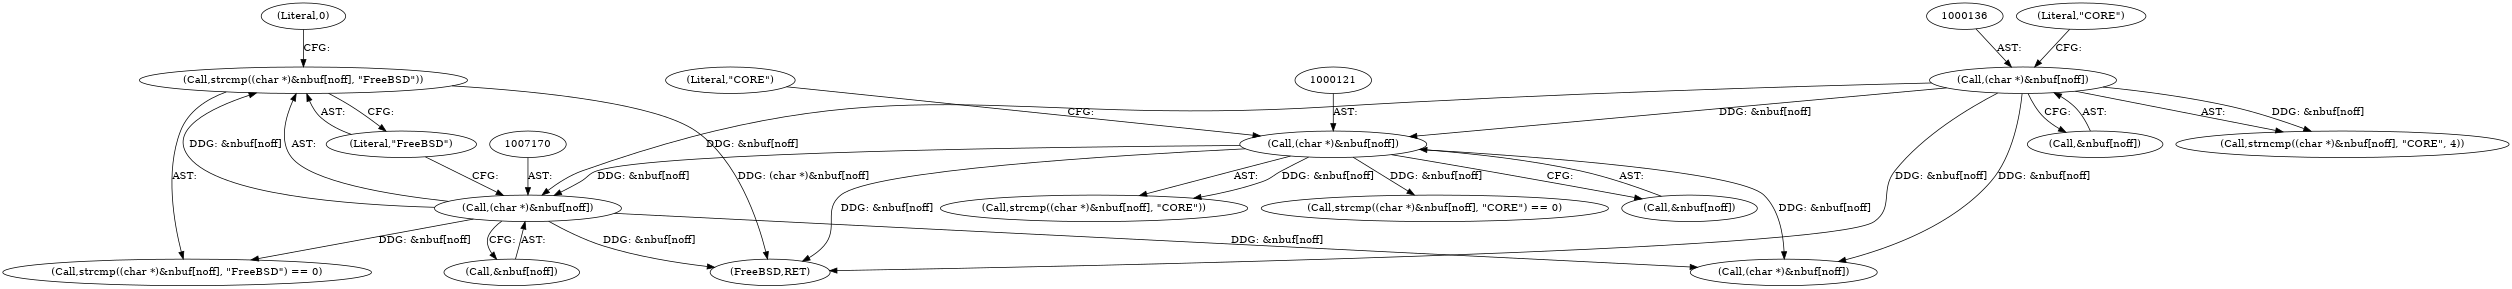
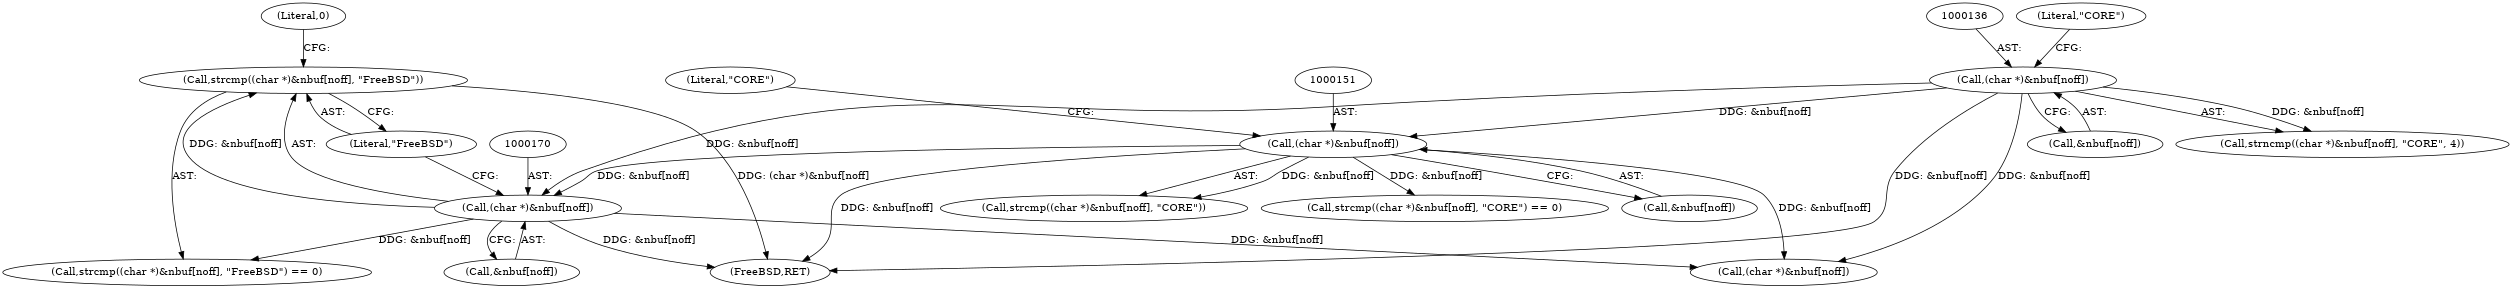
node "1000121": label "1000121" -> "1000151"
node "1007170": label "1007170" -> "1000170"
